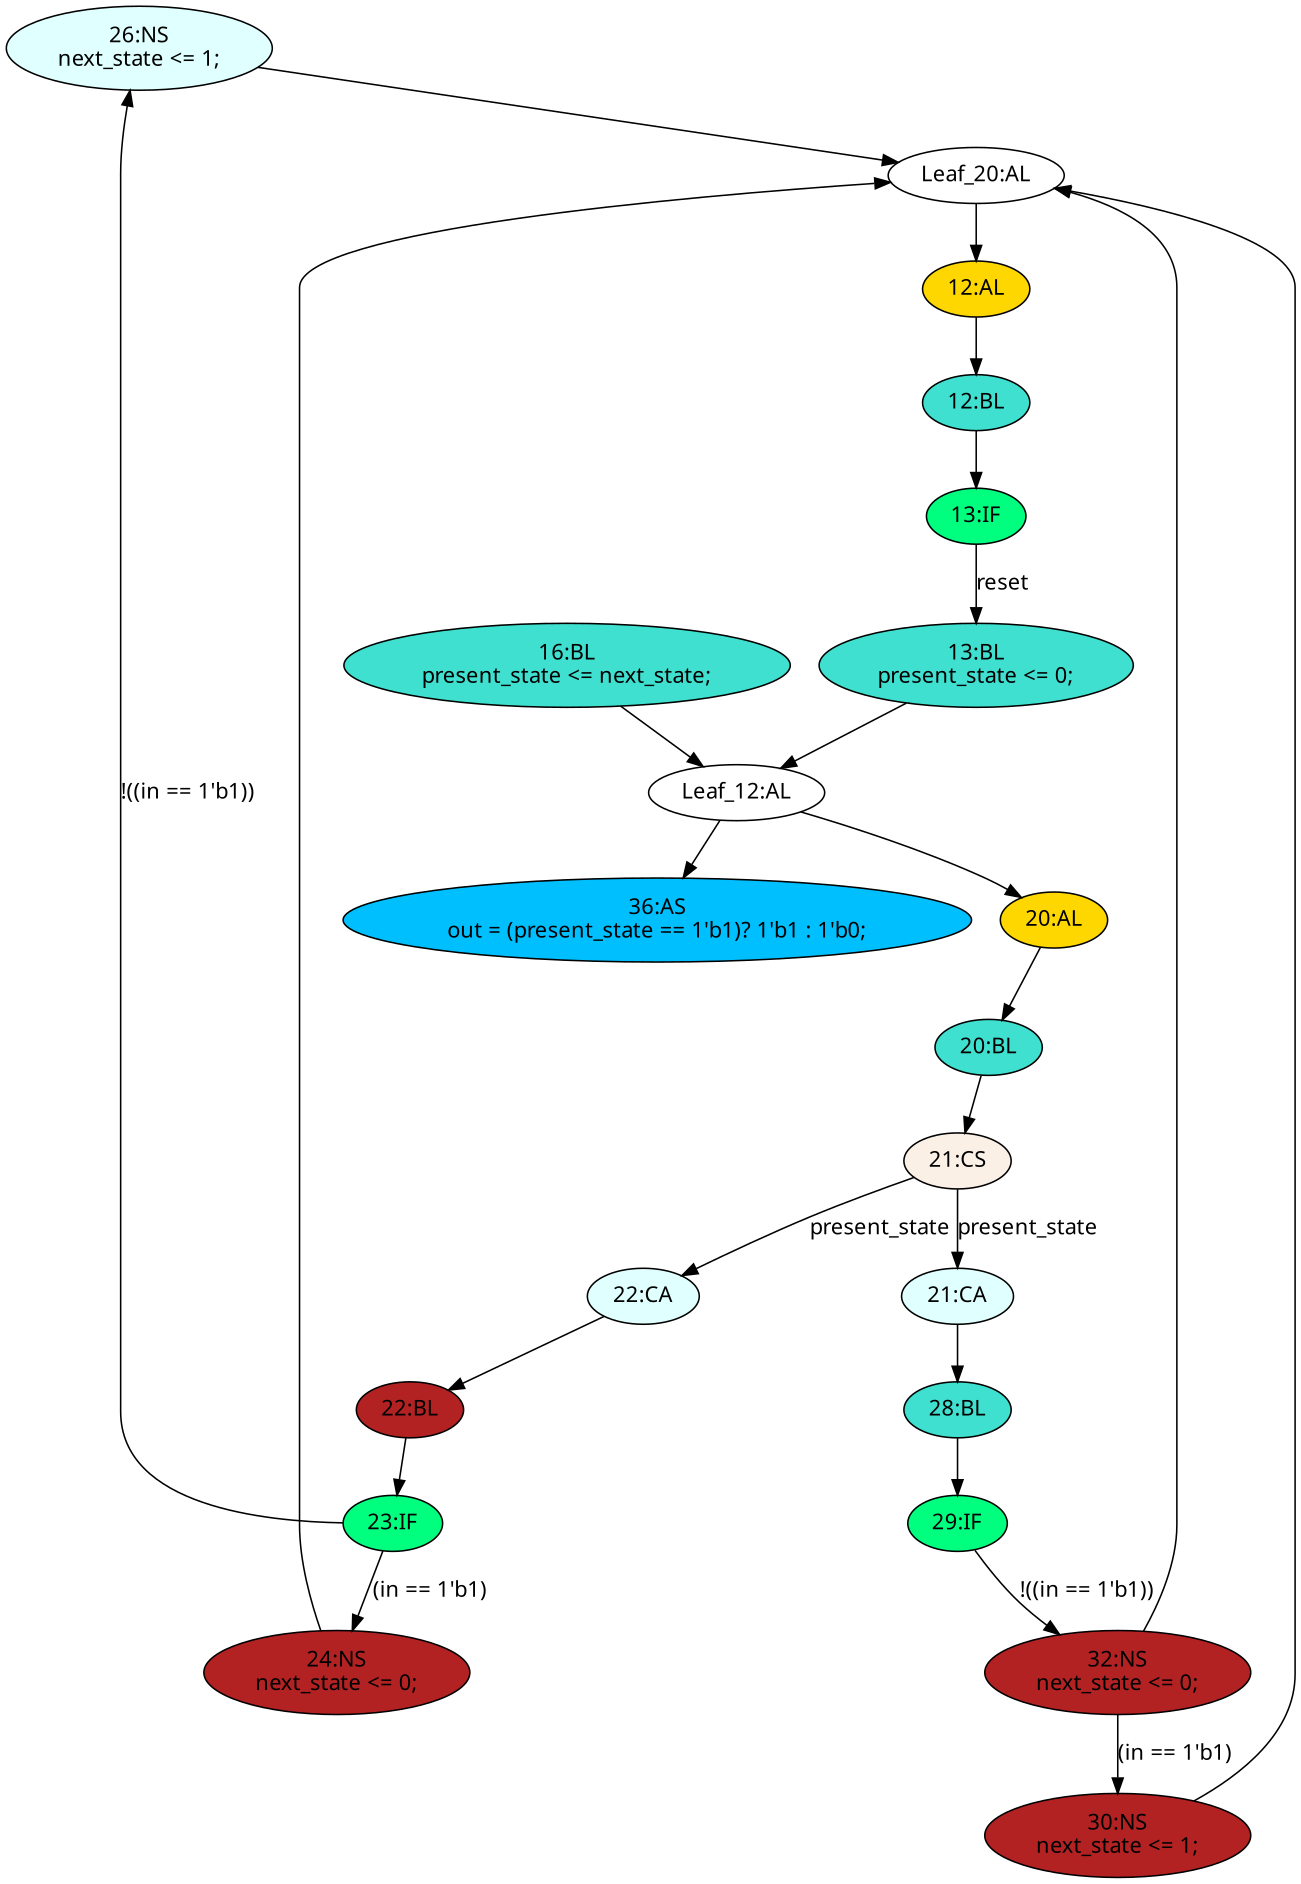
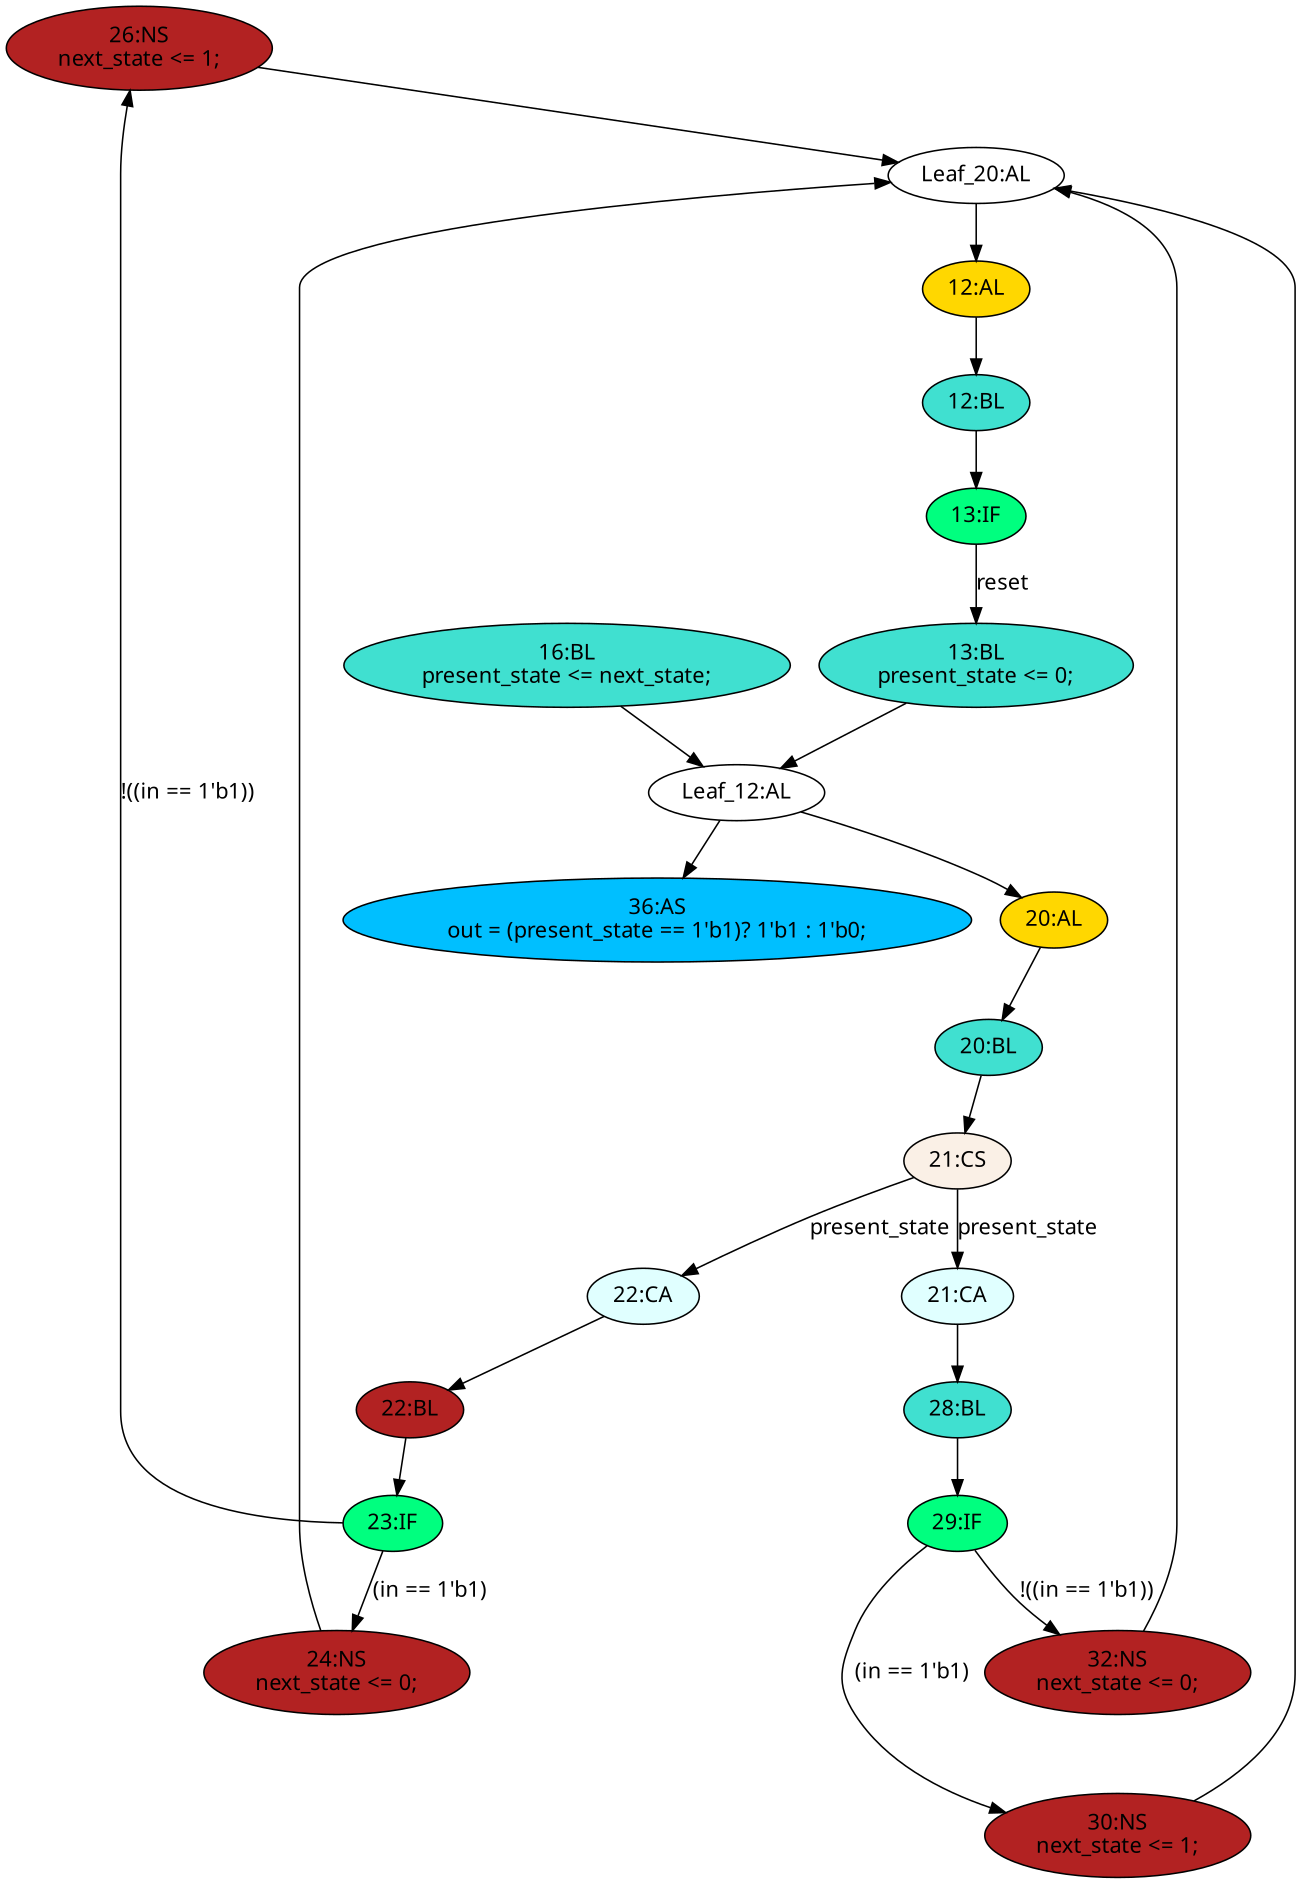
node "26:NS next_state <= 1;": fillcolor lightcyan -> firebrick
edge "32:NS next_state <= 0;" -> "30:NS next_state <= 1;": now "29:IF" -> "30:NS next_state <= 1;"
